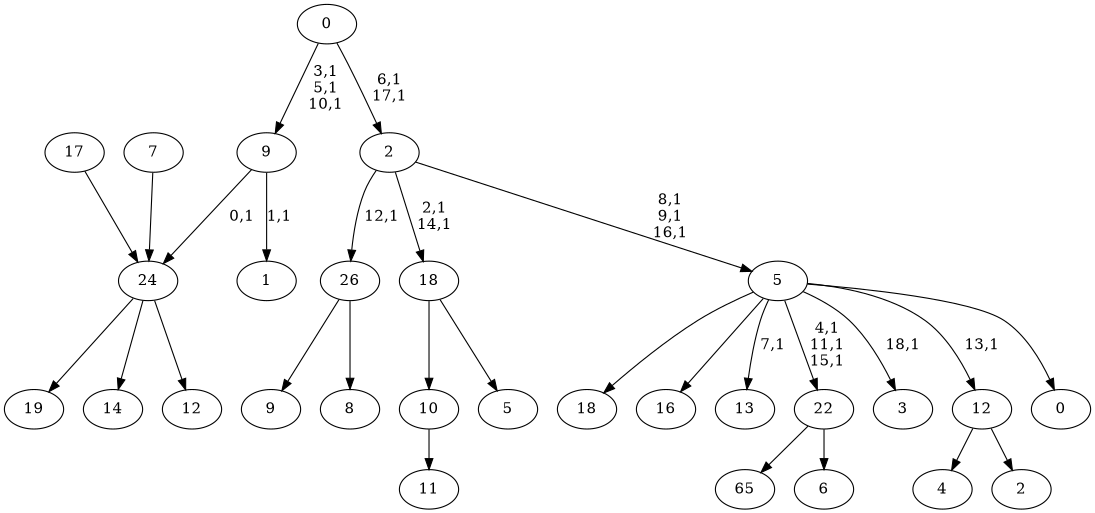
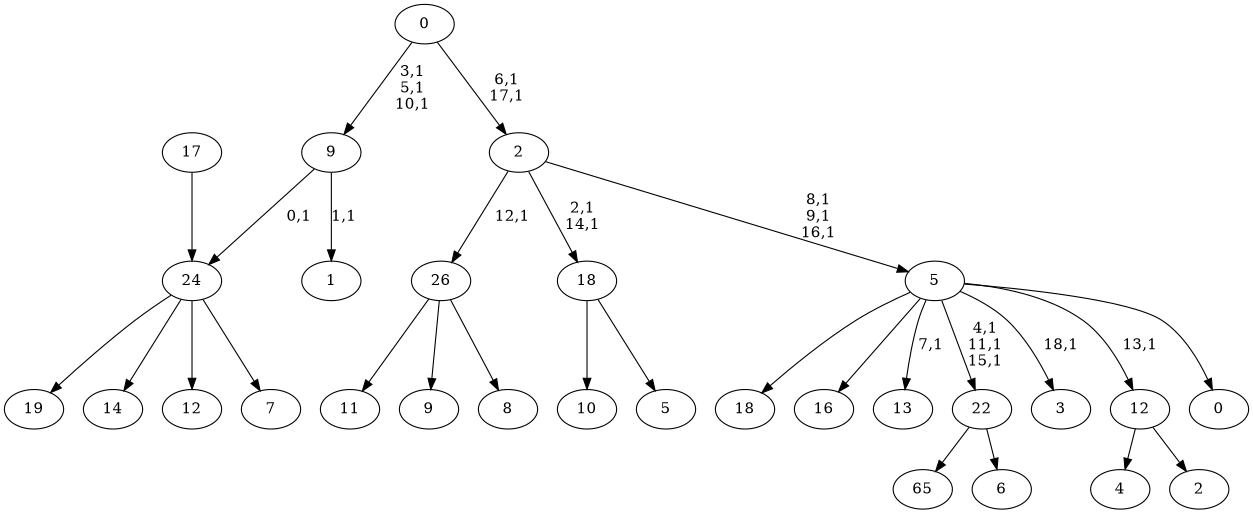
edge "7" -> "24": reversed
edge "10" -> "11": now "26" -> "11"
